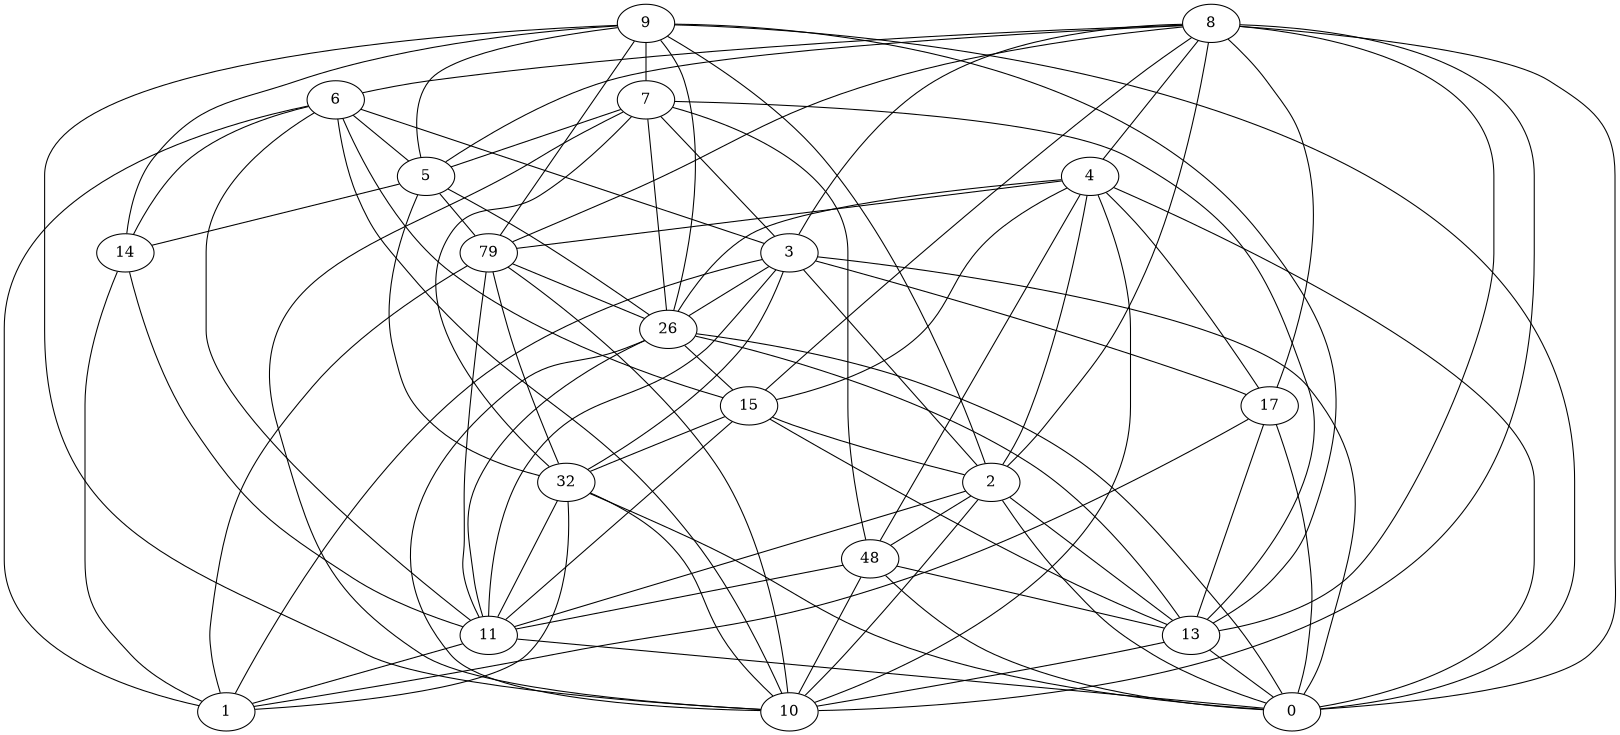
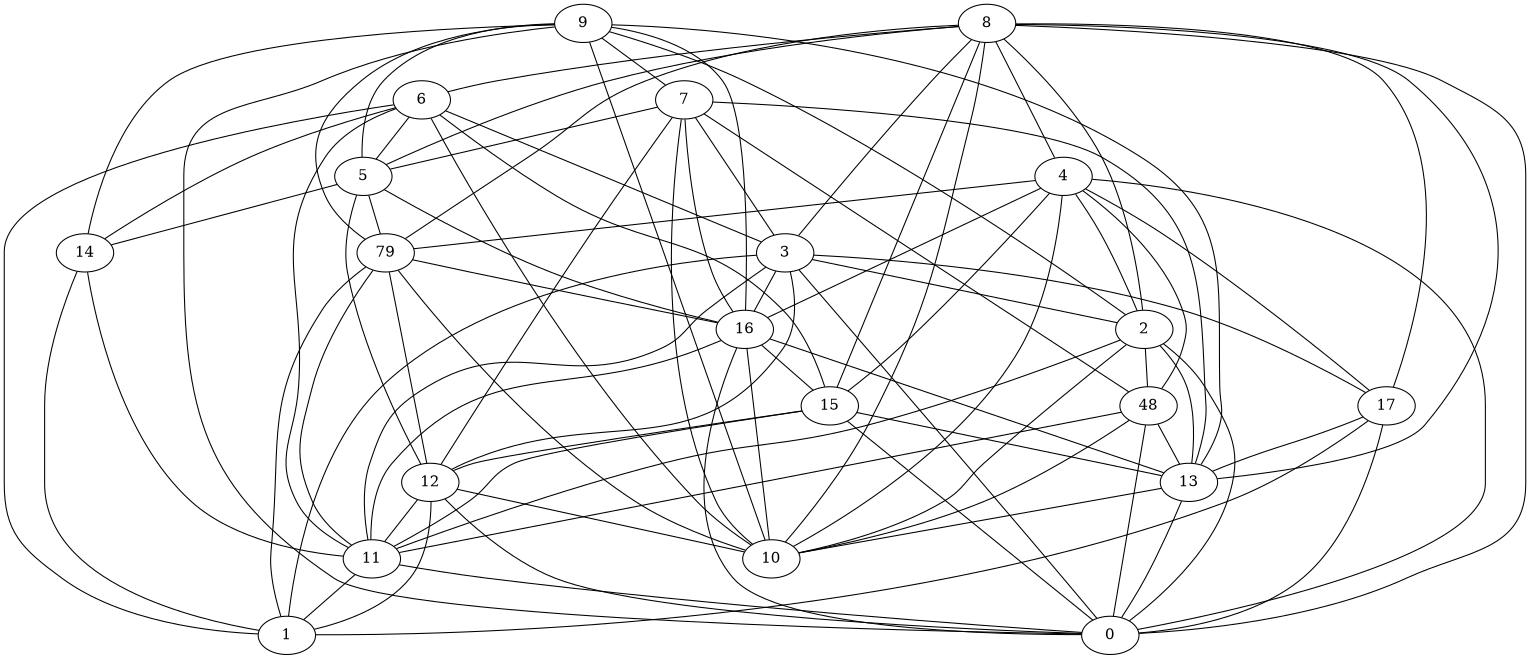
node "26": label "26" -> "16"
edge "15" -- "2": now "15" -- "0"
node "32": label "32" -> "12"
